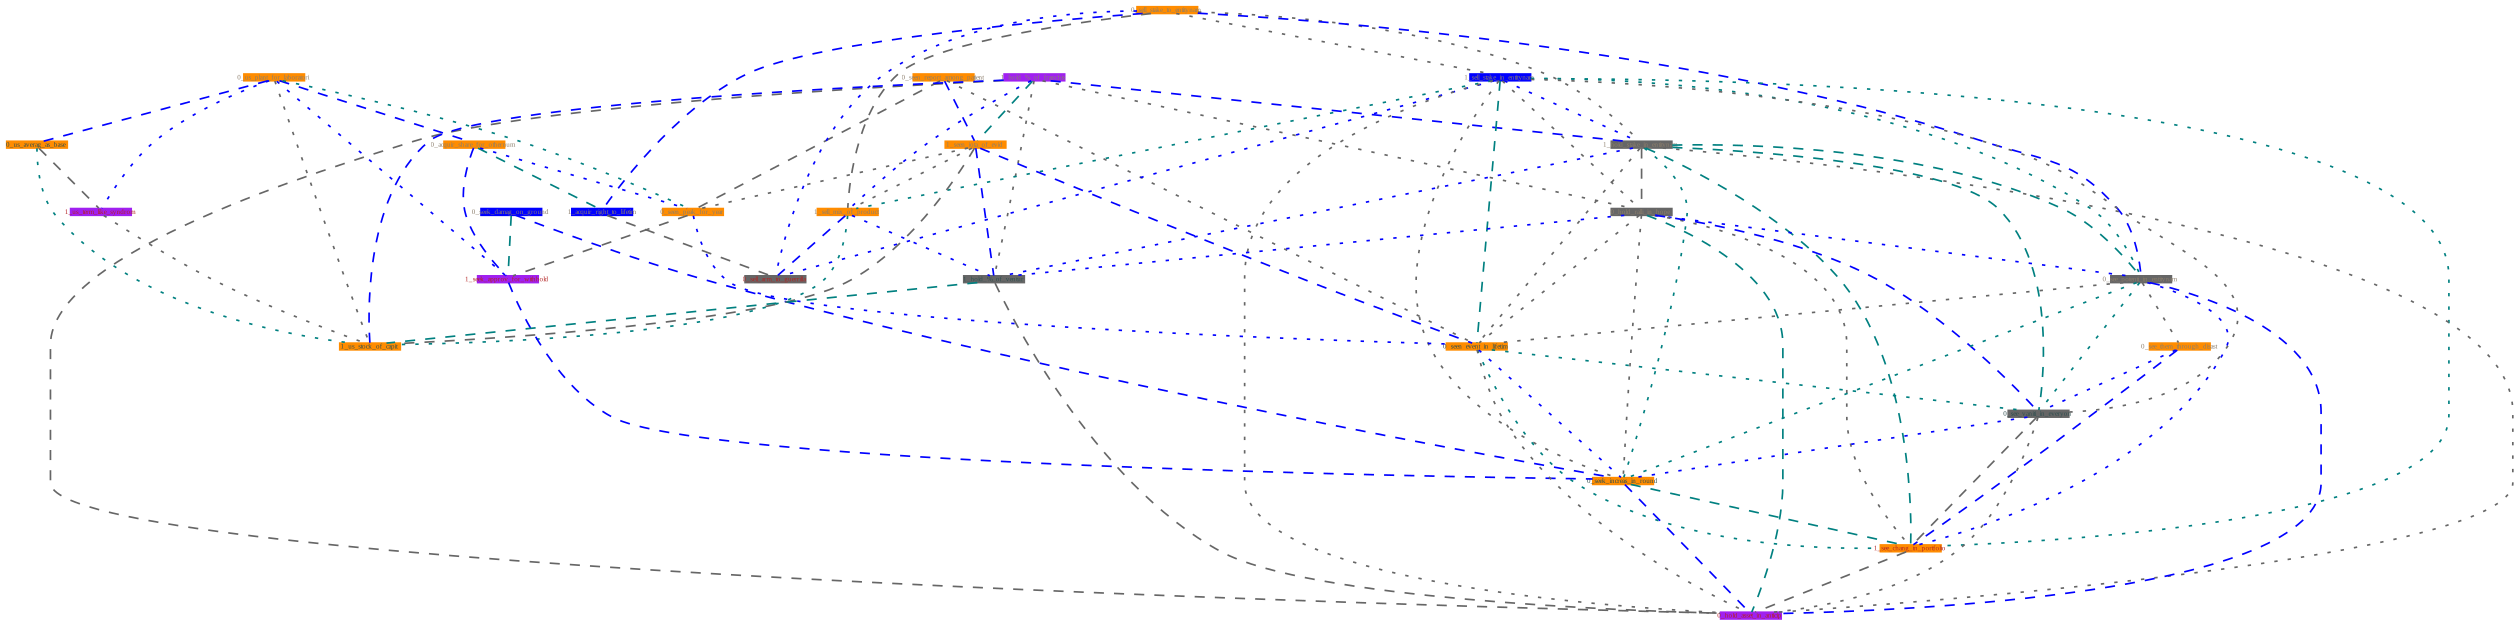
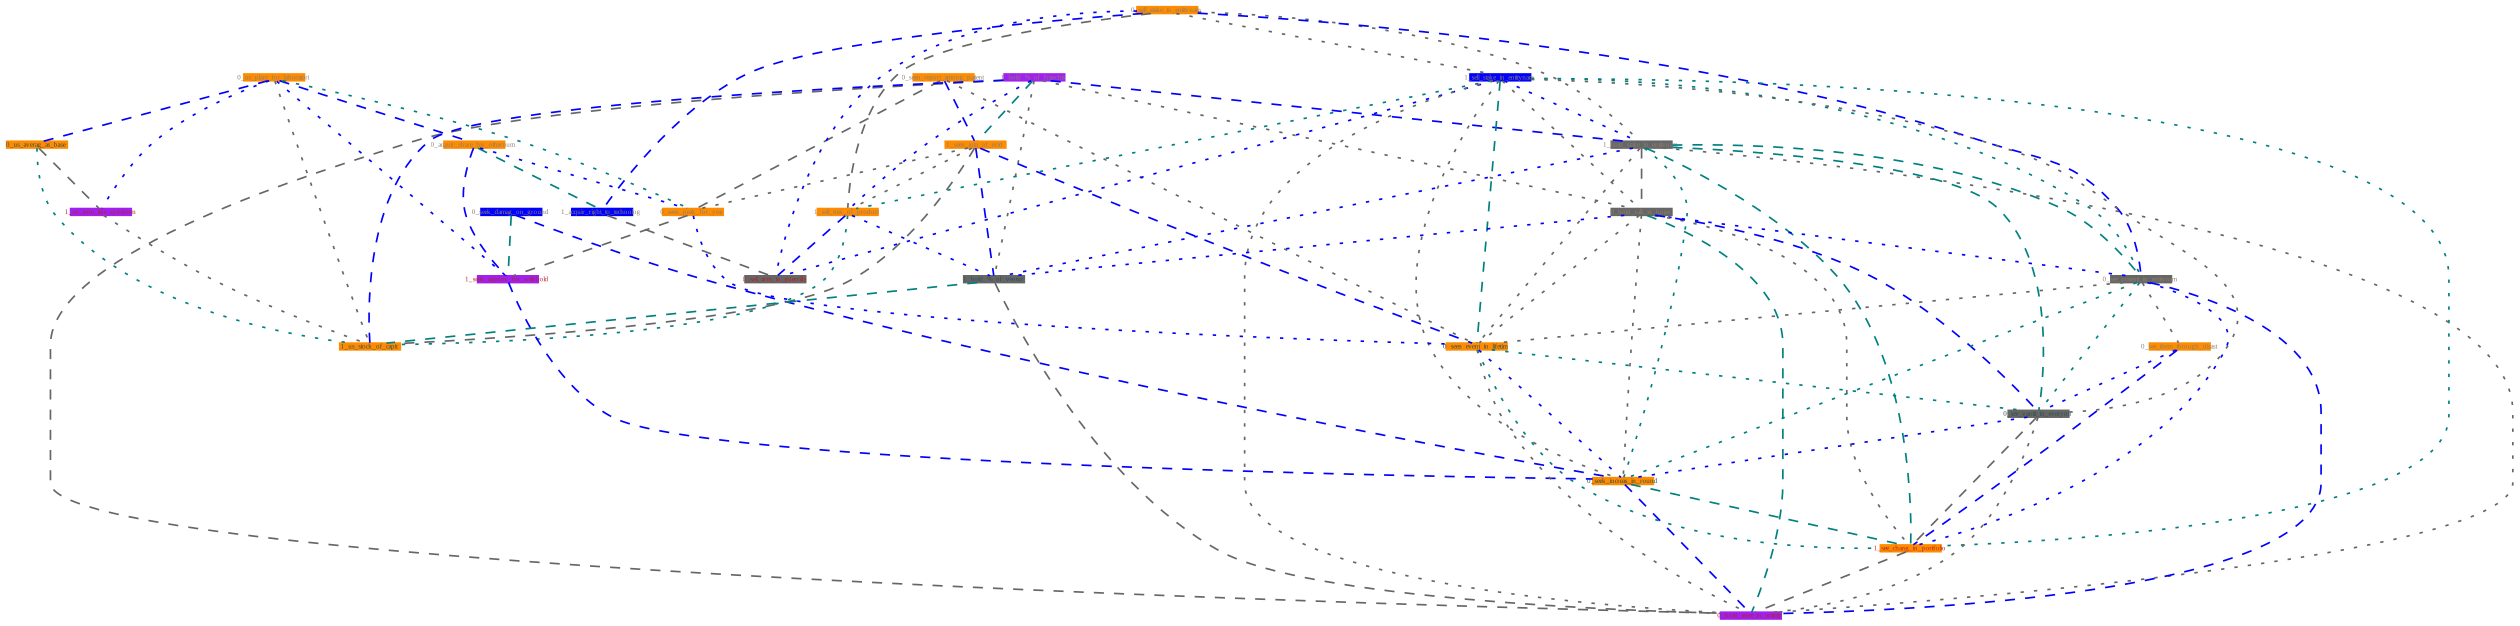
node "1_acquir_right_to_lifetim": label "1_acquir_right_to_lifetim" -> "1_acquir_right_to_technolog"
